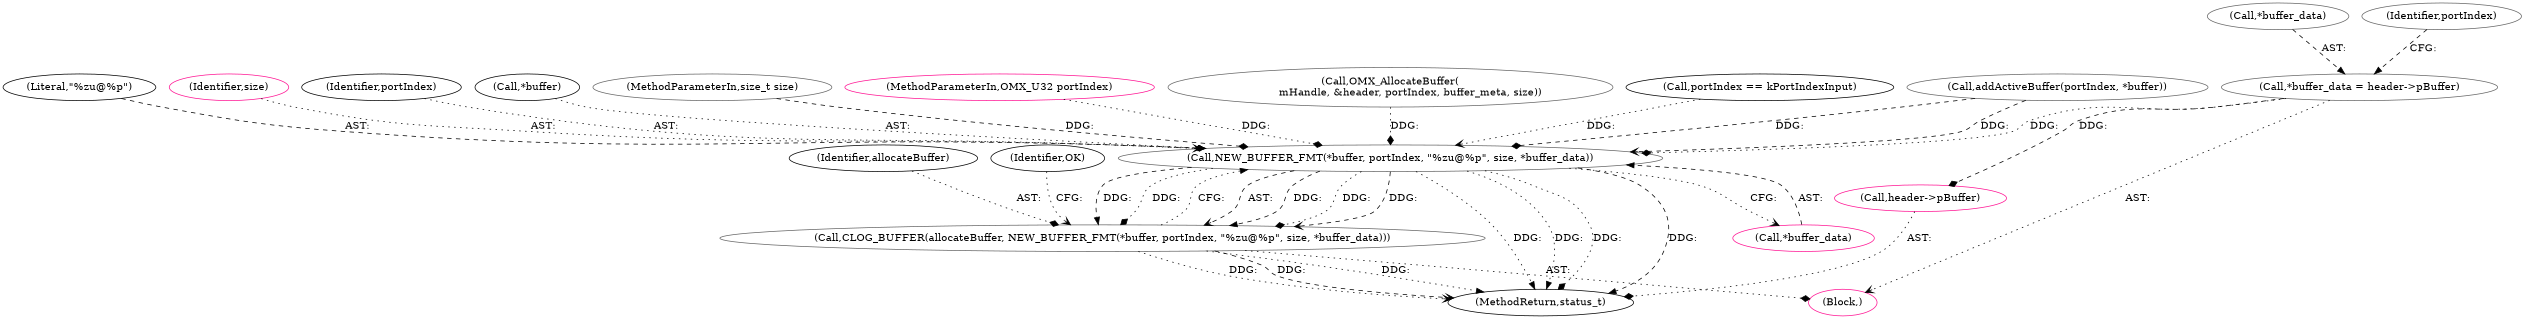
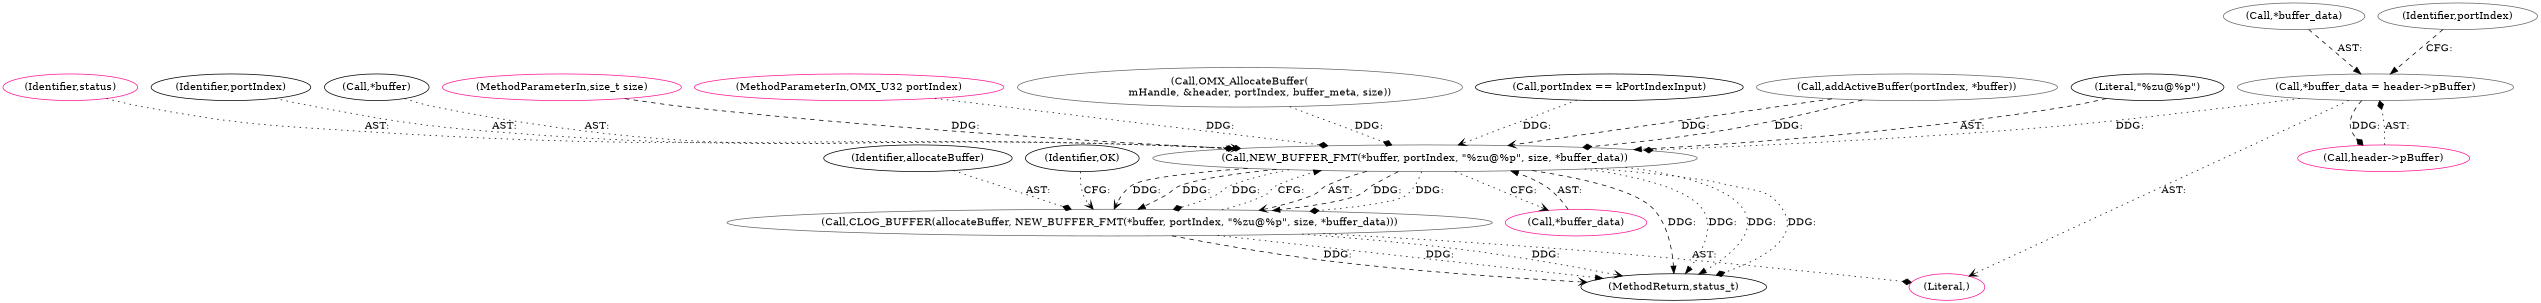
node "(Identifier,size)": label "(Identifier,size)" -> "(Identifier,status)"
node "(MethodParameterIn,size_t size)": color gray40 -> deeppink
edge "(Call,header->pBuffer)" -> "(MethodReturn,status_t)": now "(Call,header->pBuffer)" -> "(Call,*buffer_data = header->pBuffer)"
node "(Block,)": label "(Block,)" -> "(Literal,)"
